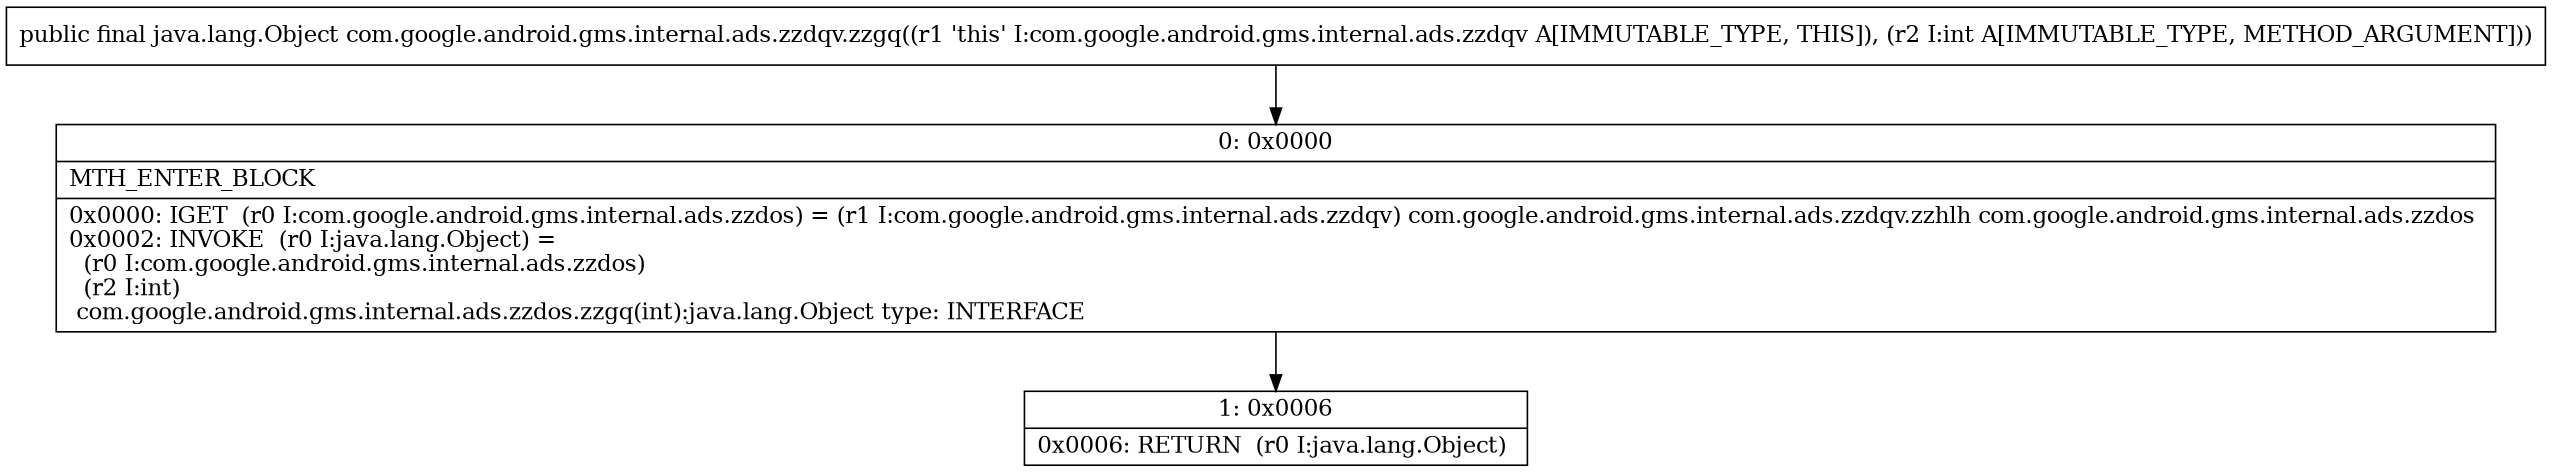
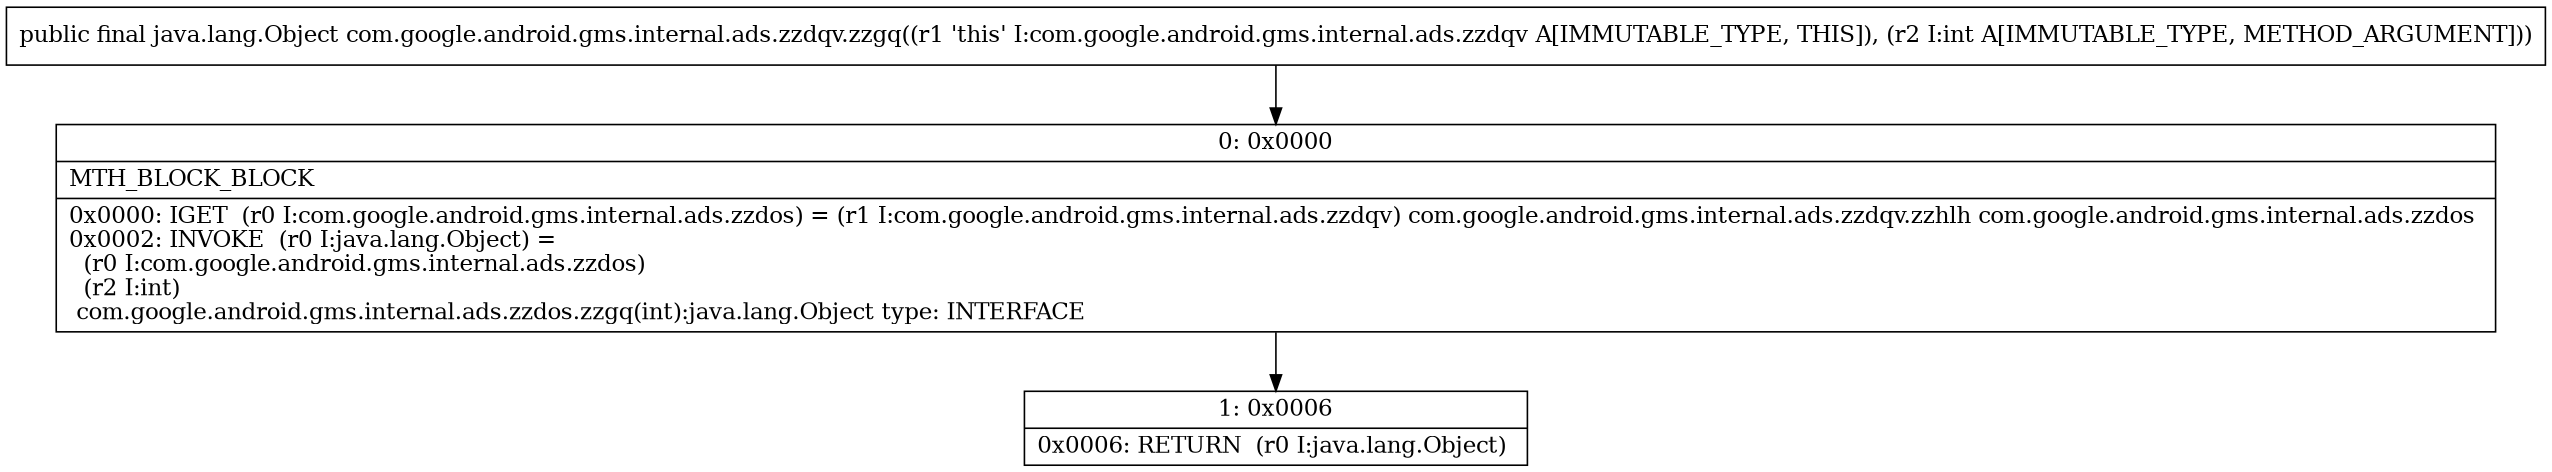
node "0: 0x0000": text "MTH_ENTER_BLOCK" -> "MTH_BLOCK_BLOCK"
